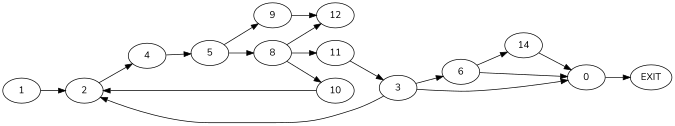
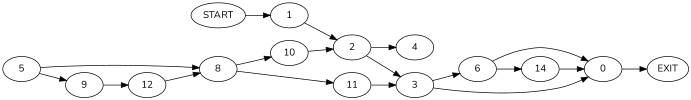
node "START": added
edge "8" -> "12": reversed
edge "4" -> "5": removed
edge "3" -> "2": reversed
